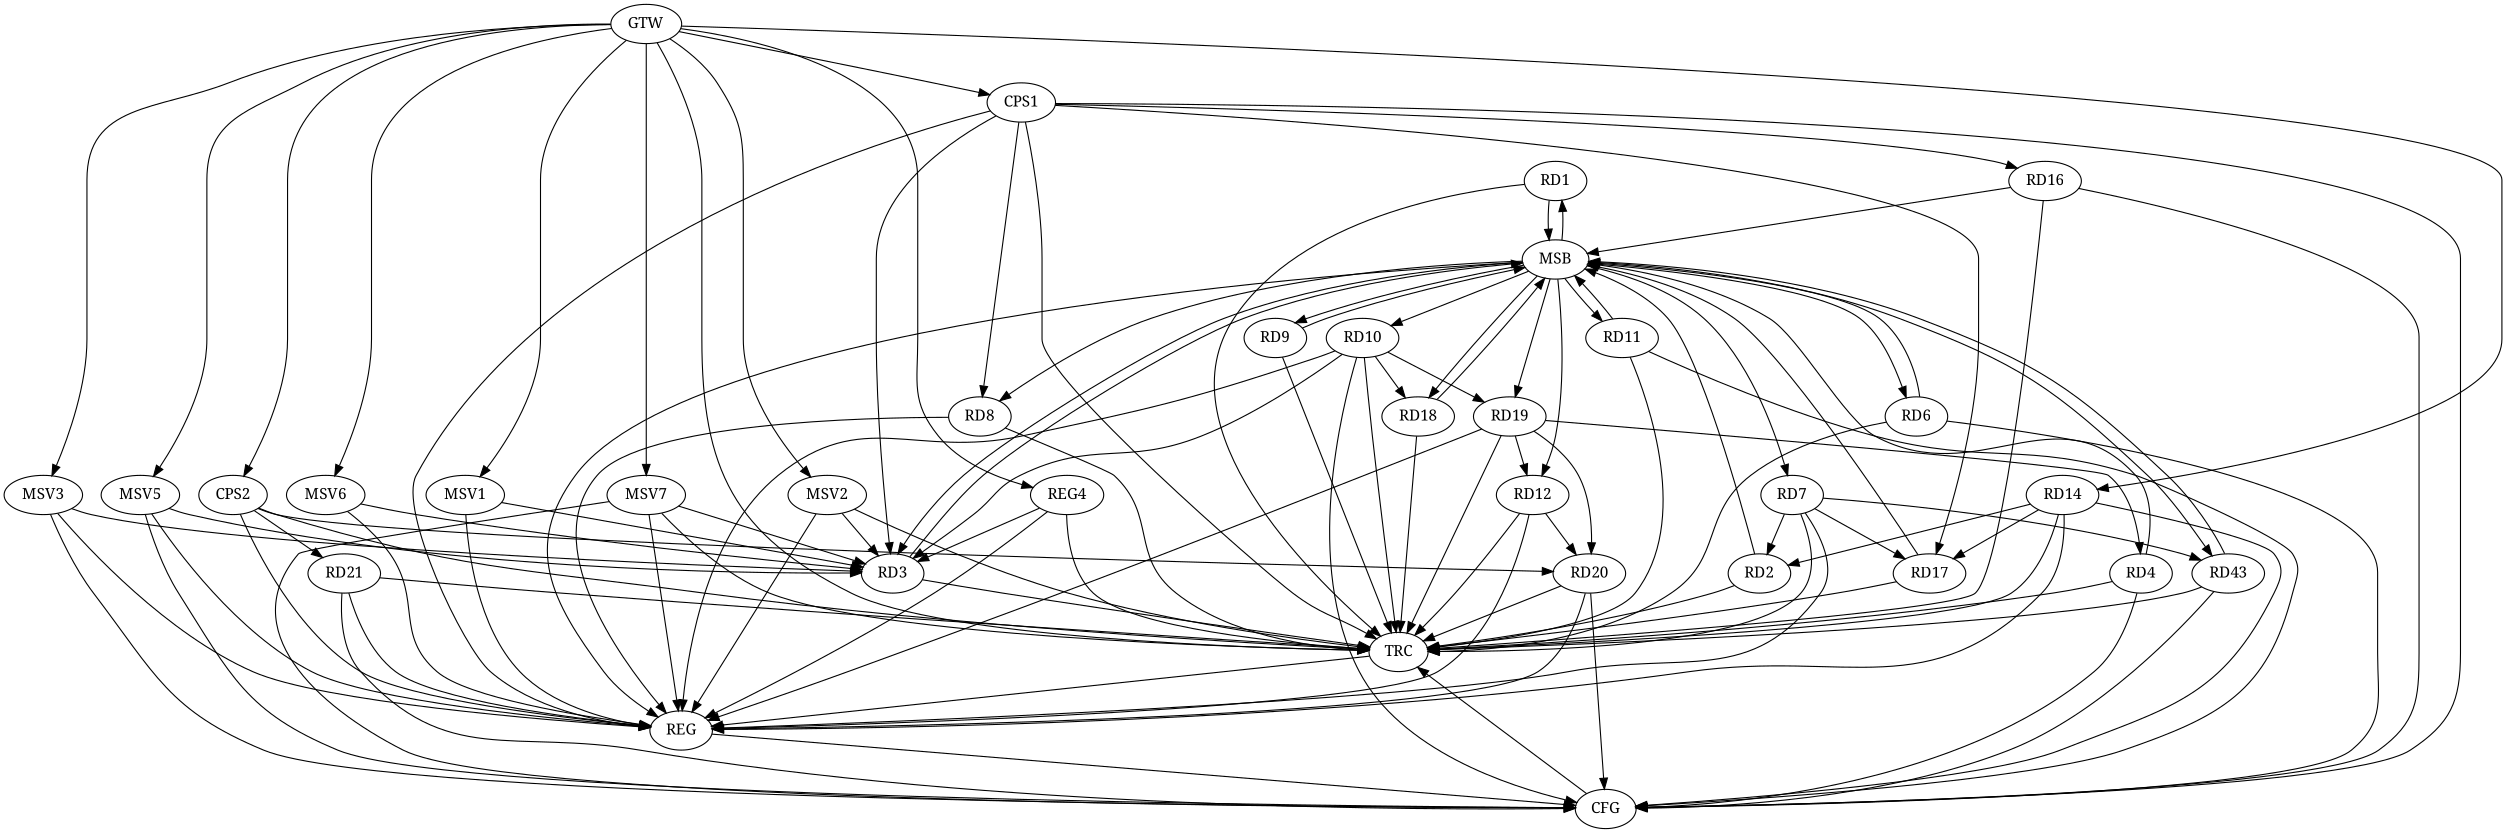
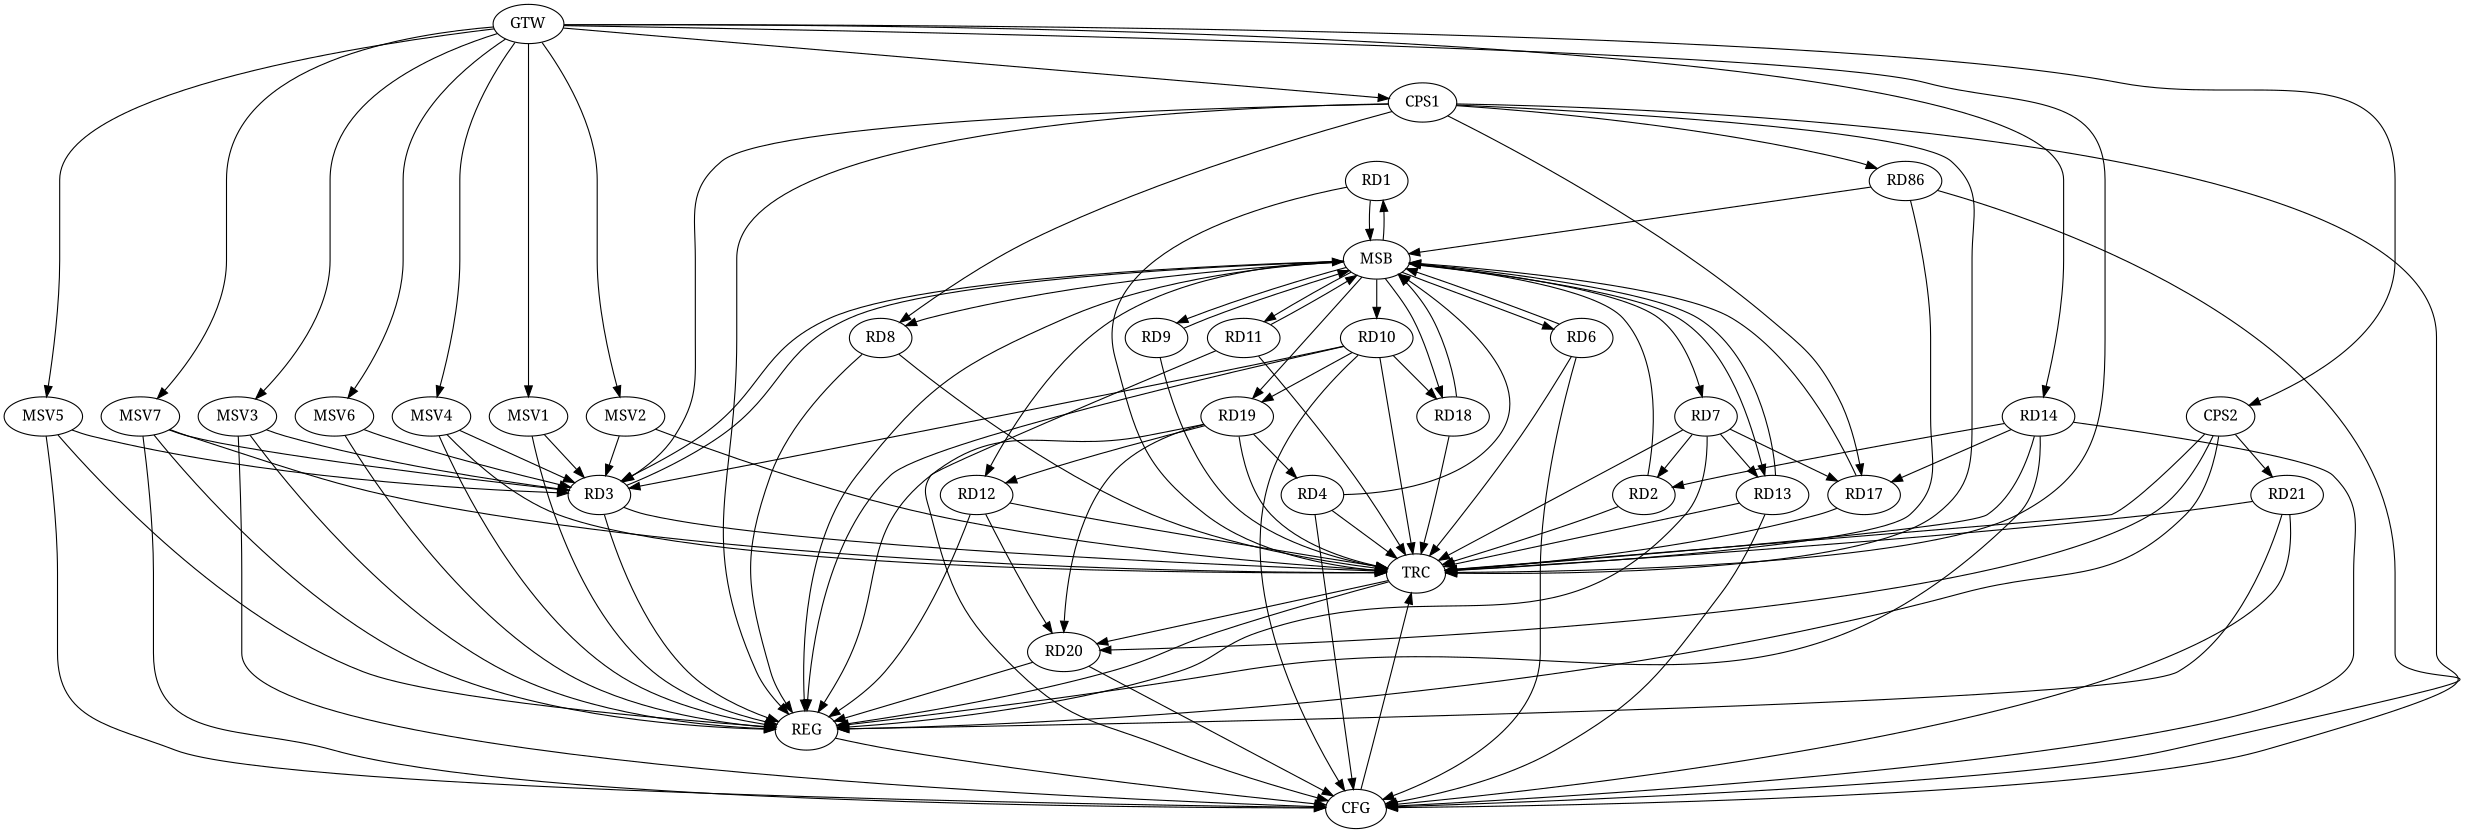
node "RD16": label "RD16" -> "RD86"
node "REG4": label "REG4" -> "MSV4"
node "RD43": label "RD43" -> "RD13"
edge "RD20" -> "TRC": reversed
edge "MSV2" -> "REG": now "RD3" -> "REG"
